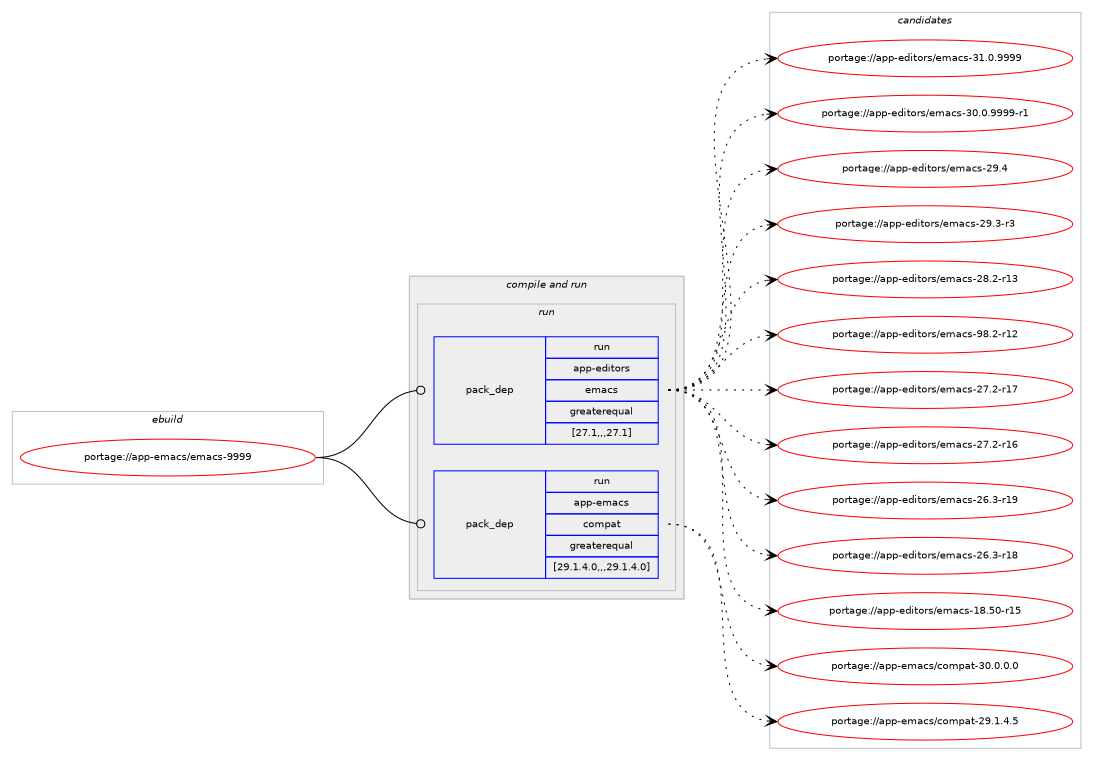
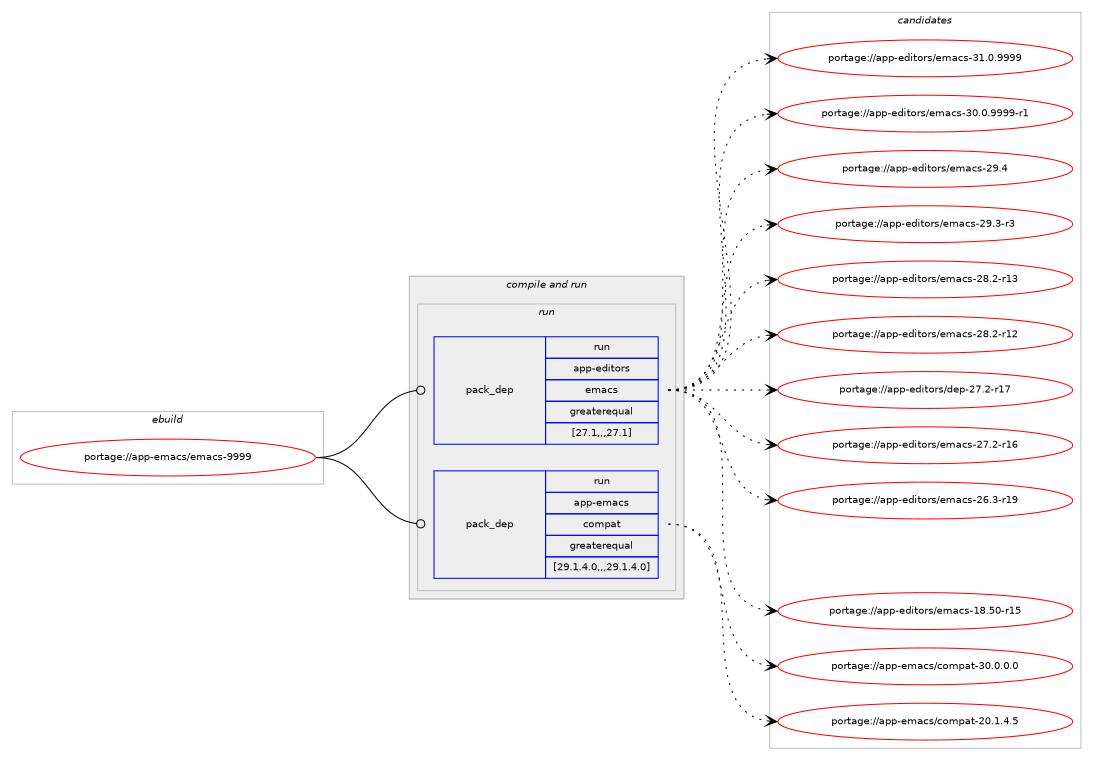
node "portage://app-editors/emacs-98.2-r12": label "portage://app-editors/emacs-98.2-r12" -> "portage://app-editors/emacs-28.2-r12"
node "portage://app-editors/emacs-27.2-r17": label "portage://app-editors/emacs-27.2-r17" -> "portage://app-editors/dep-27.2-r17"
node "portage://app-editors/emacs-26.3-r18": removed
node "portage://app-emacs/compat-29.1.4.5": label "portage://app-emacs/compat-29.1.4.5" -> "portage://app-emacs/compat-20.1.4.5"
